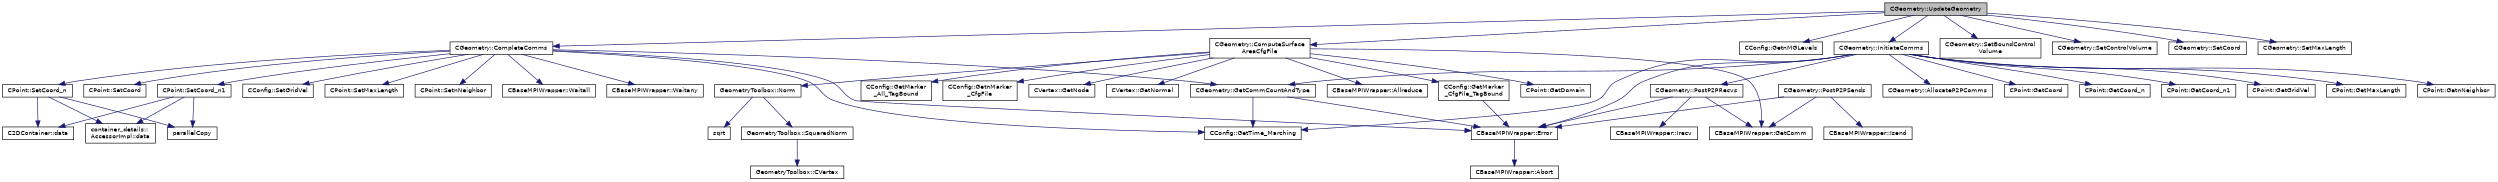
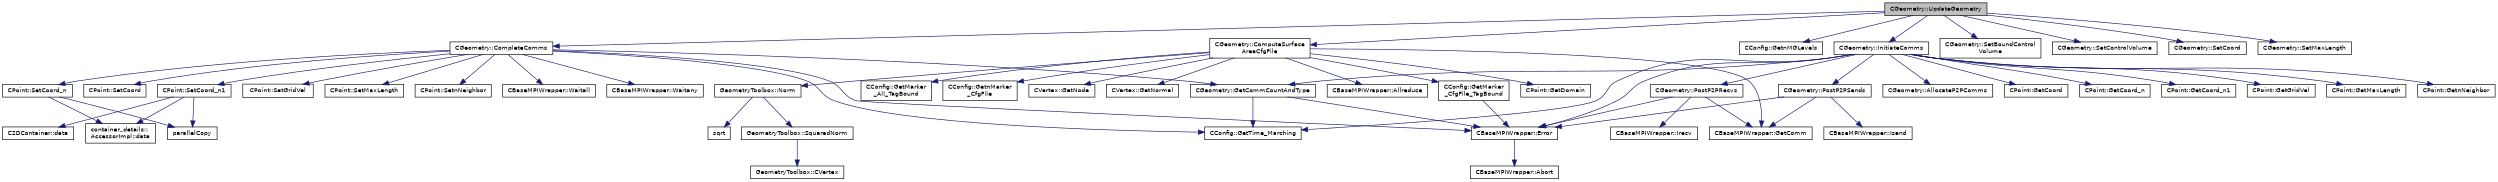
edge "CGeometry::InitiateComms" -> "CGeometry::PostP2PSends": added
node "CConfig::SetGridVel": label "CConfig::SetGridVel" -> "CPoint::SetGridVel"
edge "CPoint::SetCoord_n" -> "C2DContainer::data": removed
